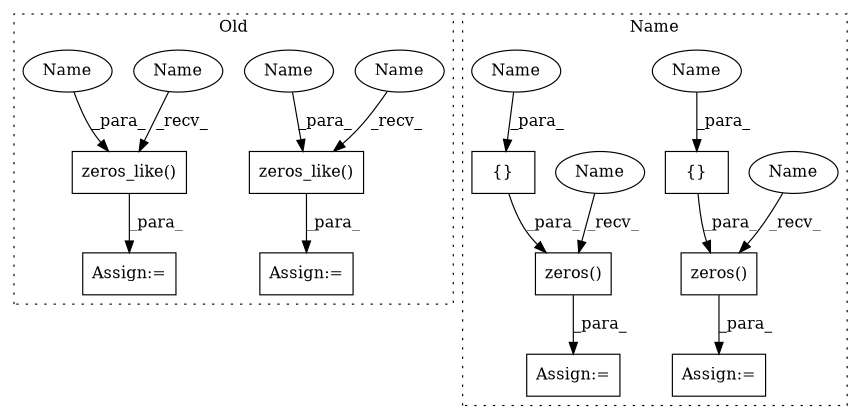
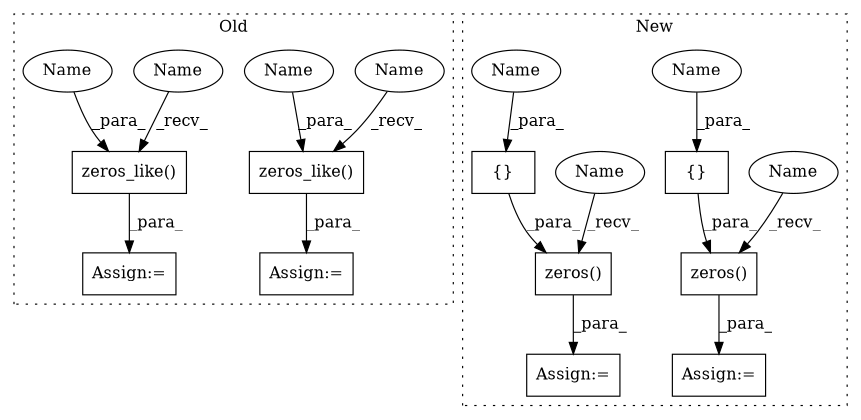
cluster "Name": label "Name" -> "New"
